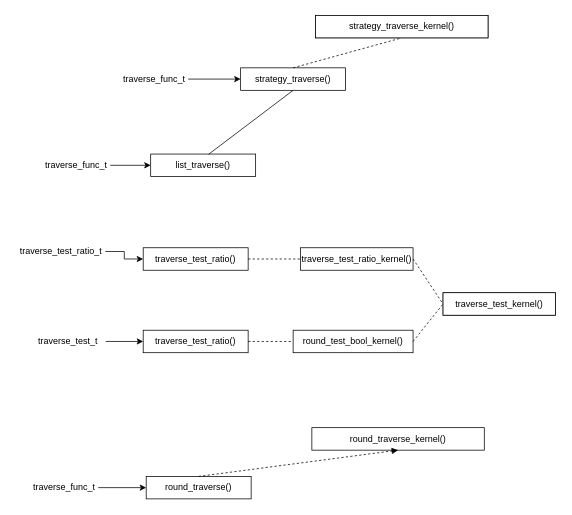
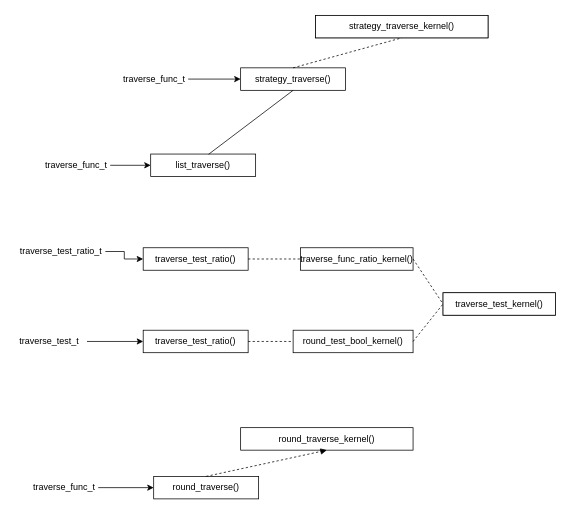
node "traverse_test_ratio_kernel()": label "traverse_test_ratio_kernel()" -> "traverse_func_ratio_kernel()"
node "traverse_test_t": moved (68, 342) -> (49, 342)
node "round_traverse_kernel()": moved (398, 439) -> (327, 439)
node "round_traverse()": moved (198, 488) -> (206, 488)
